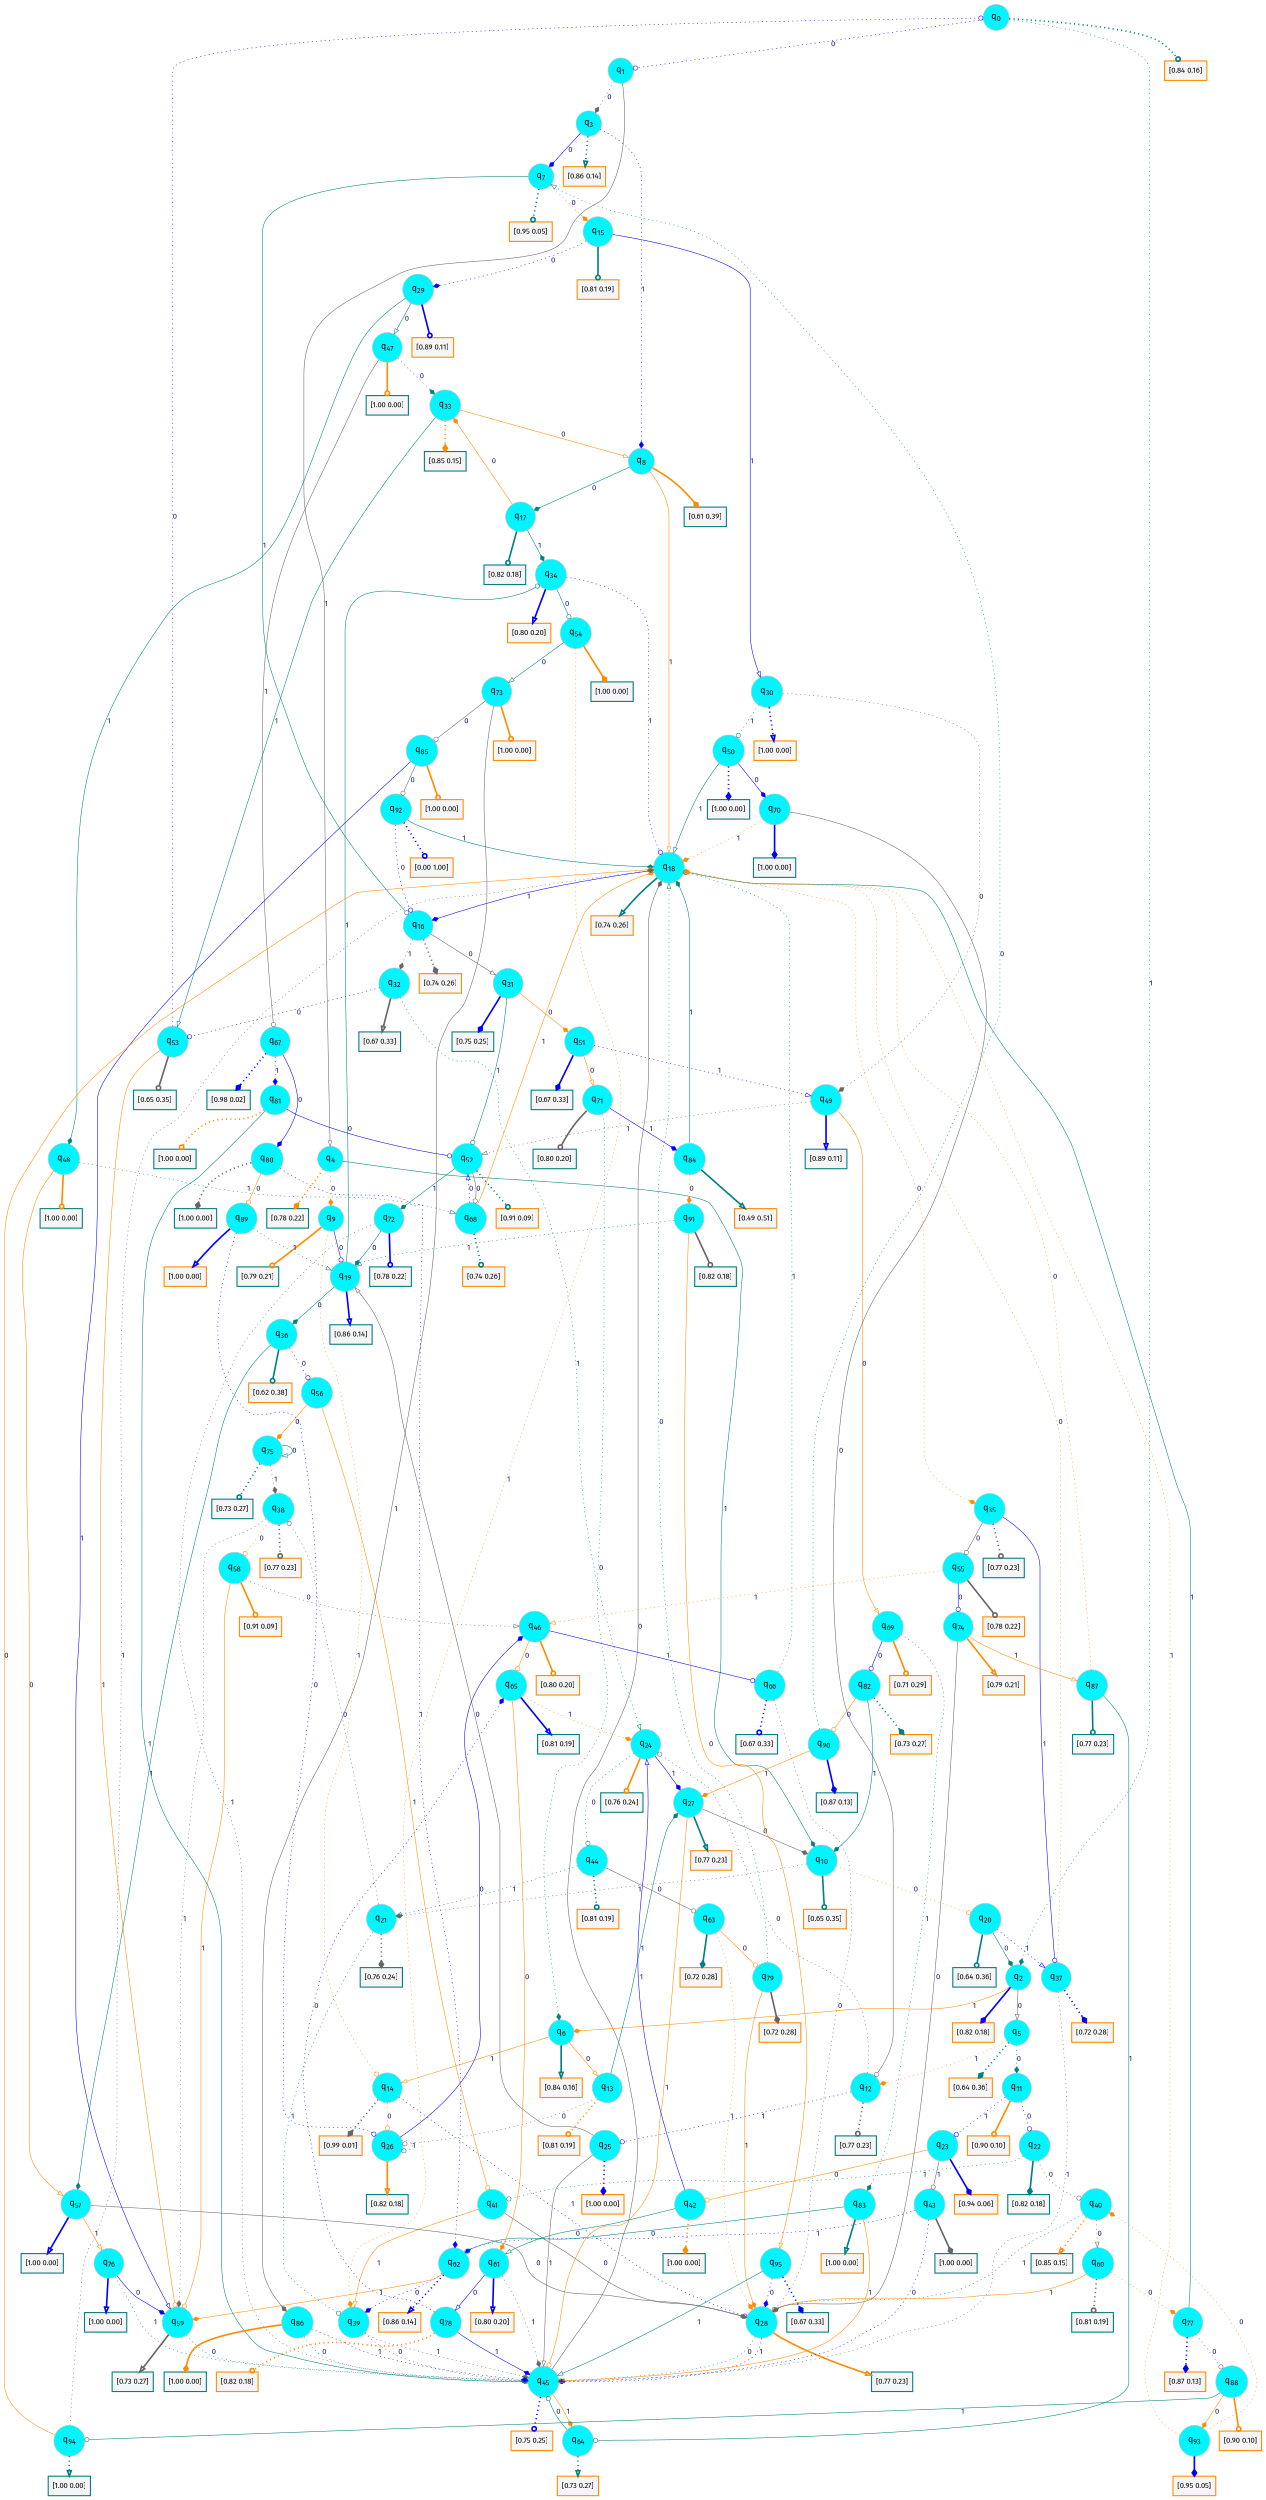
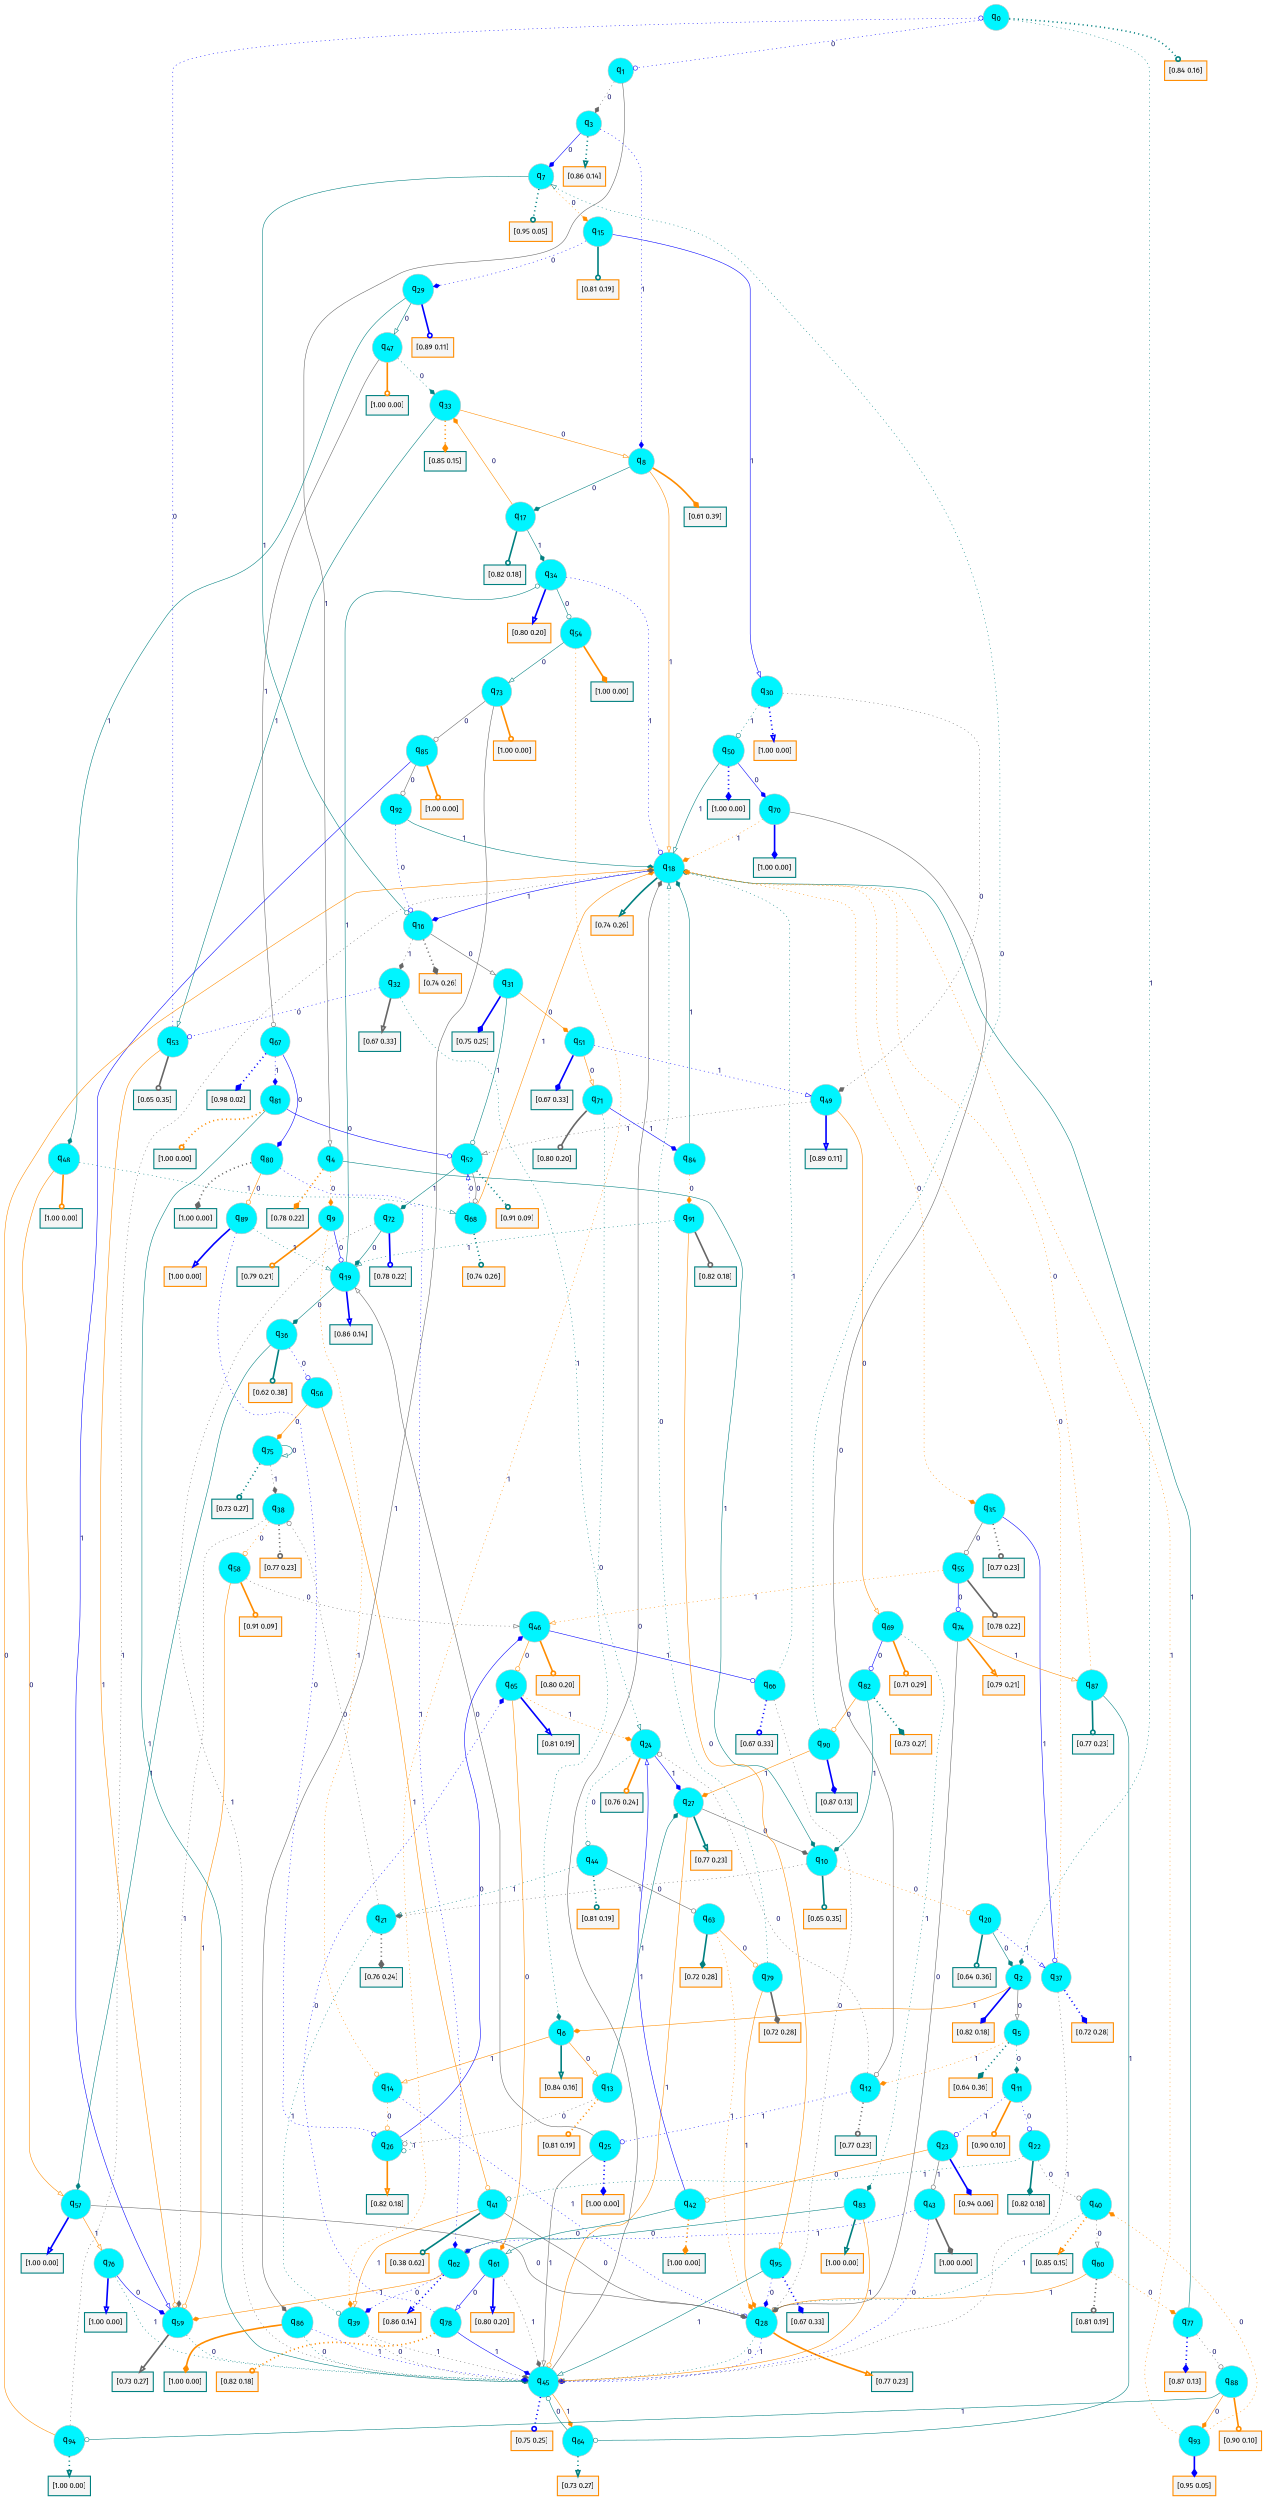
node "[0.00 1.00]": removed
node "[0.49 0.51]": removed
node "[0.99 0.01]": removed
node "[0.38 0.62]": added
